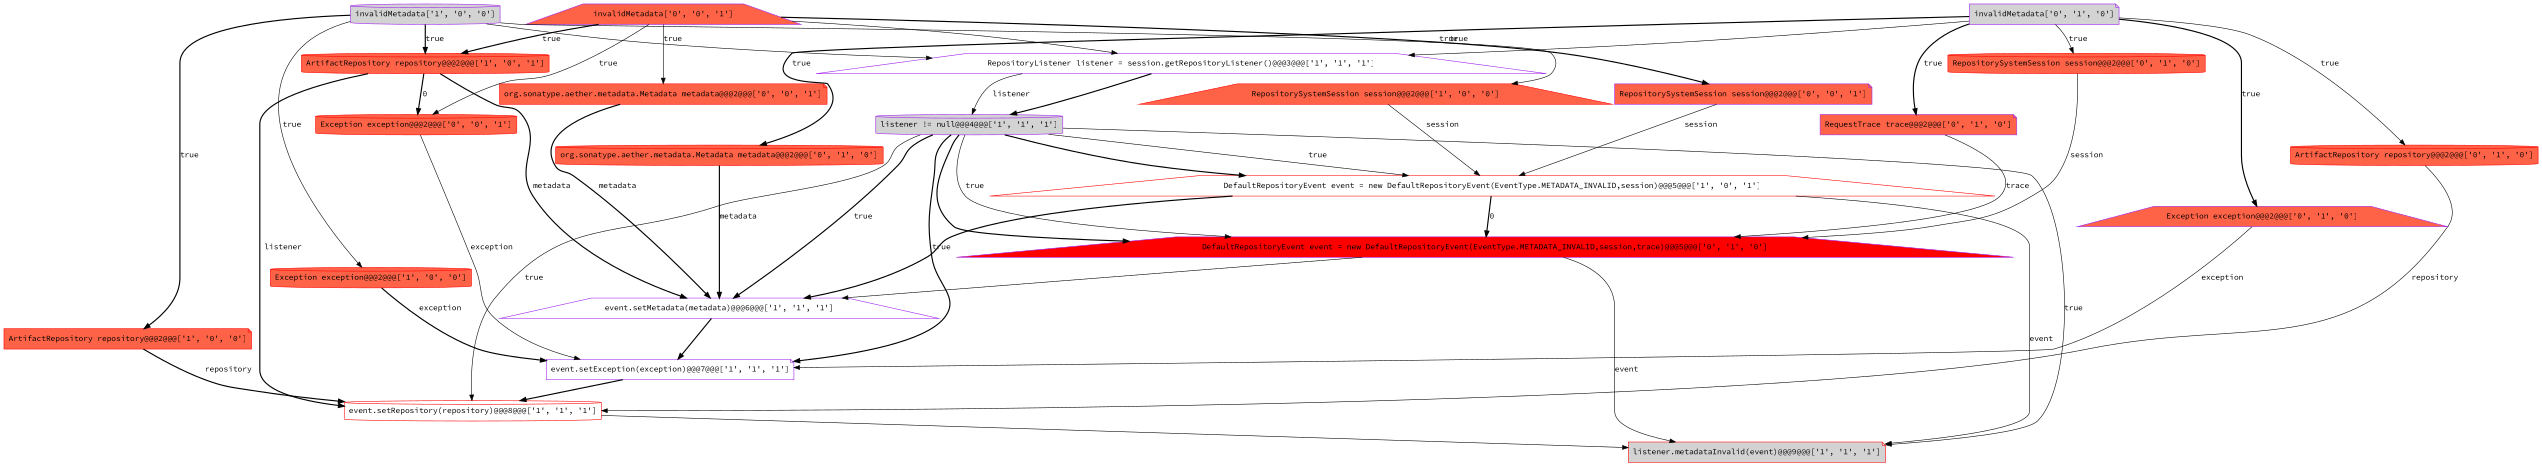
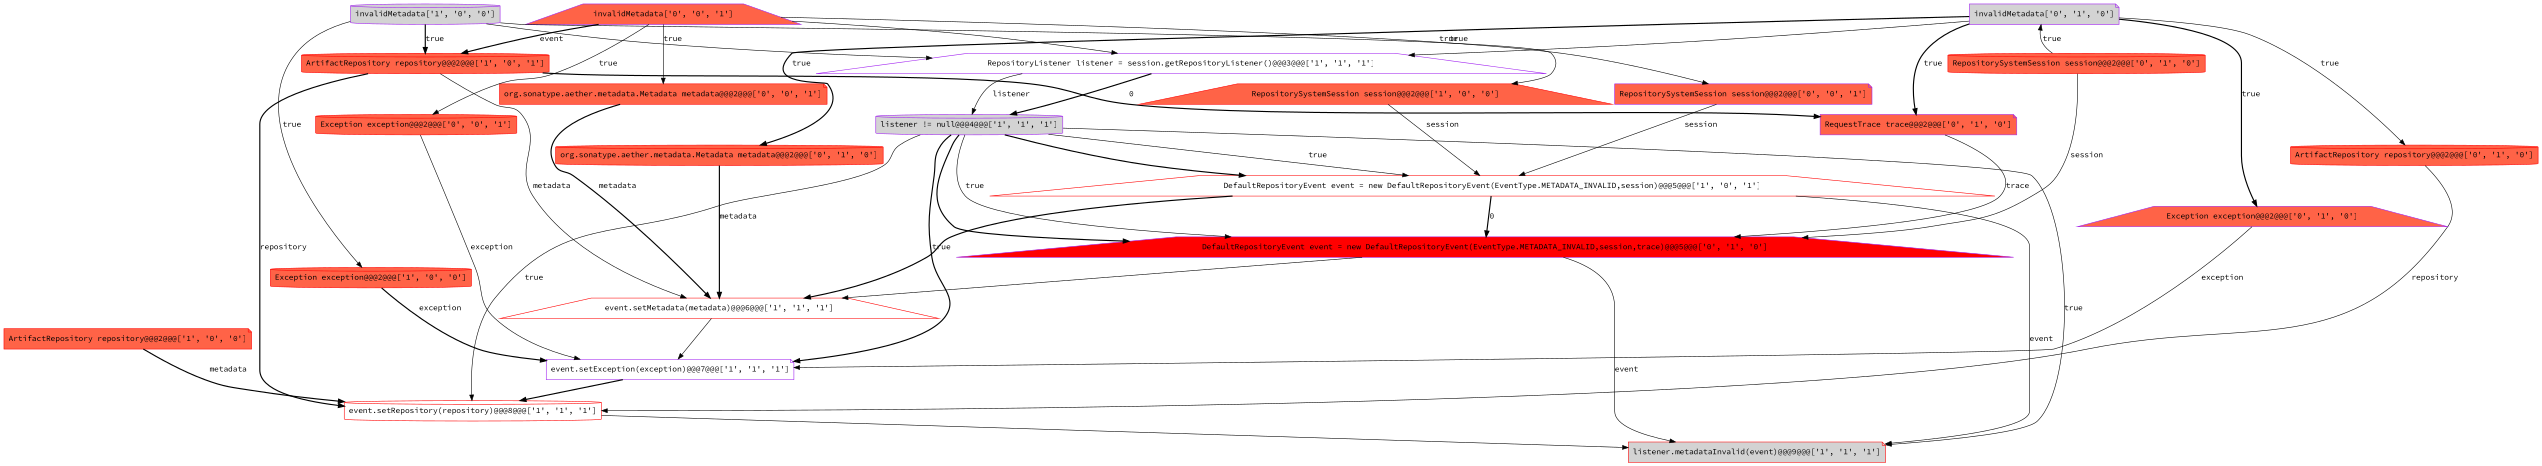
edge "invalidMetadata['0', '0', '1']" -> "RepositorySystemSession session@@@2@@@['0', '0', '1']": style bold -> solid
edge "invalidMetadata['0', '1', '0']" -> "RepositorySystemSession session@@@2@@@['0', '1', '0']": reversed
edge "invalidMetadata['0', '0', '1']" -> "ArtifactRepository repository@@@2@@@['1', '0', '1']": label "true" -> "event"
edge "ArtifactRepository repository@@@2@@@['1', '0', '1']" -> "Exception exception@@@2@@@['0', '0', '1']": now "ArtifactRepository repository@@@2@@@['1', '0', '1']" -> "RequestTrace trace@@@2@@@['0', '1', '0']"
edge "invalidMetadata['1', '0', '0']" -> "ArtifactRepository repository@@@2@@@['1', '0', '0']": removed, label "true"
edge "ArtifactRepository repository@@@2@@@['1', '0', '1']" -> "event.setMetadata(metadata)@@@6@@@['1', '1', '1']": style bold -> solid
edge "listener != null@@@4@@@['1', '1', '1']" -> "event.setMetadata(metadata)@@@6@@@['1', '1', '1']": removed, label "true"
edge "ArtifactRepository repository@@@2@@@['1', '0', '1']" -> "event.setRepository(repository)@@@8@@@['1', '1', '1']": label "listener" -> "repository"
node "event.setMetadata(metadata)@@@6@@@['1', '1', '1']": color purple -> red
edge "event.setMetadata(metadata)@@@6@@@['1', '1', '1']" -> "event.setException(exception)@@@7@@@['1', '1', '1']": style bold -> solid
edge "ArtifactRepository repository@@@2@@@['1', '0', '0']" -> "event.setRepository(repository)@@@8@@@['1', '1', '1']": label "repository" -> "metadata"
